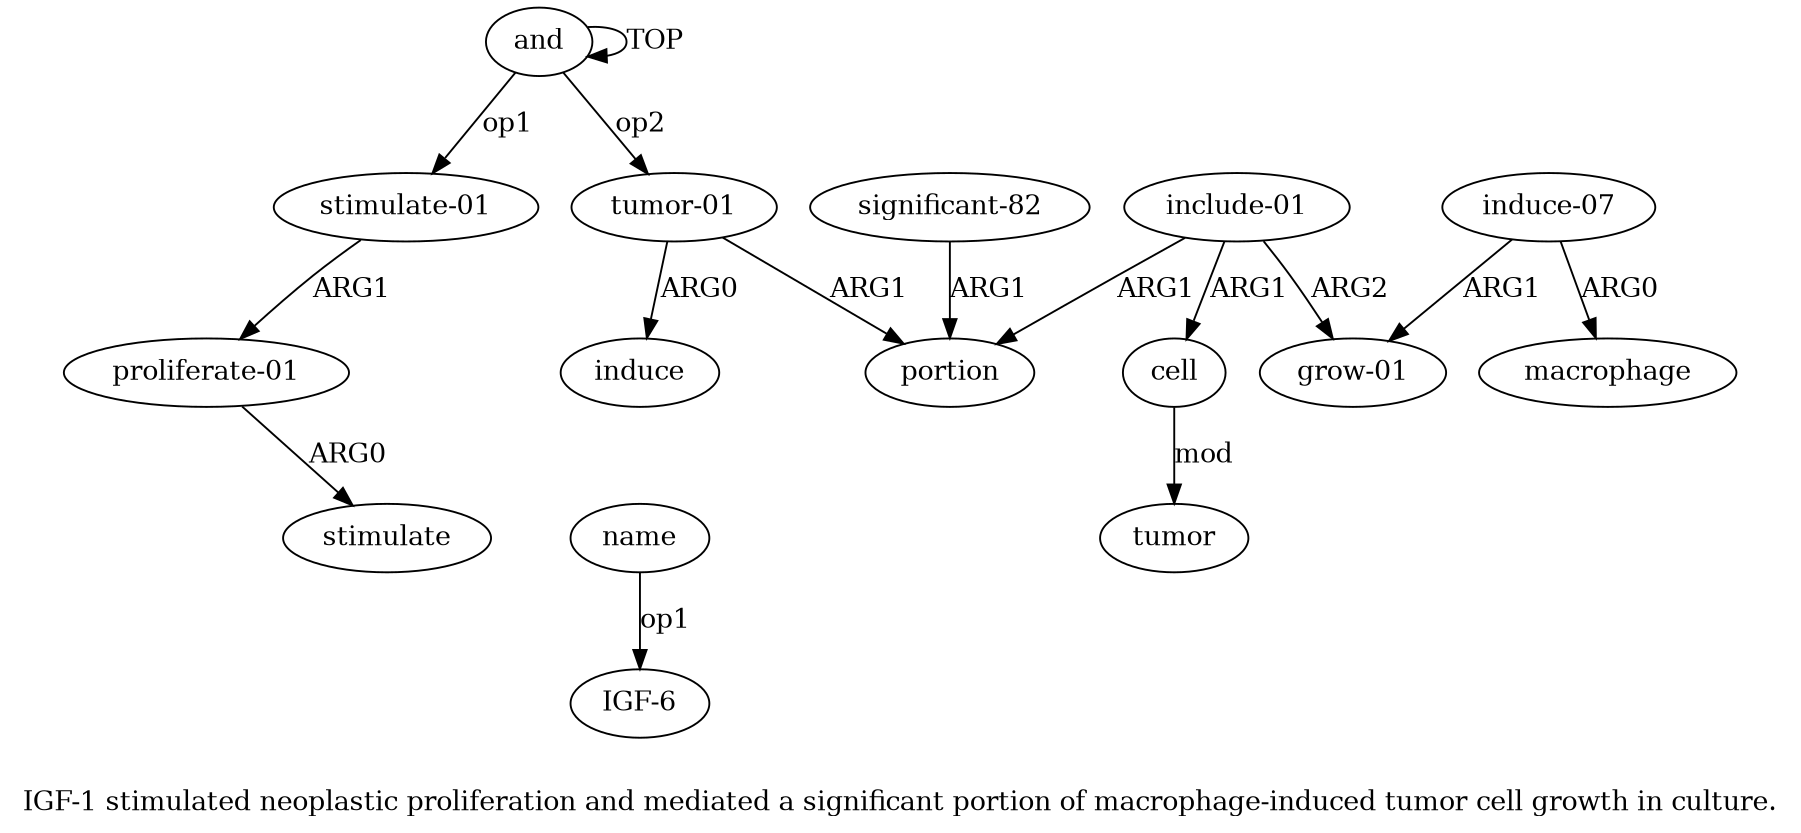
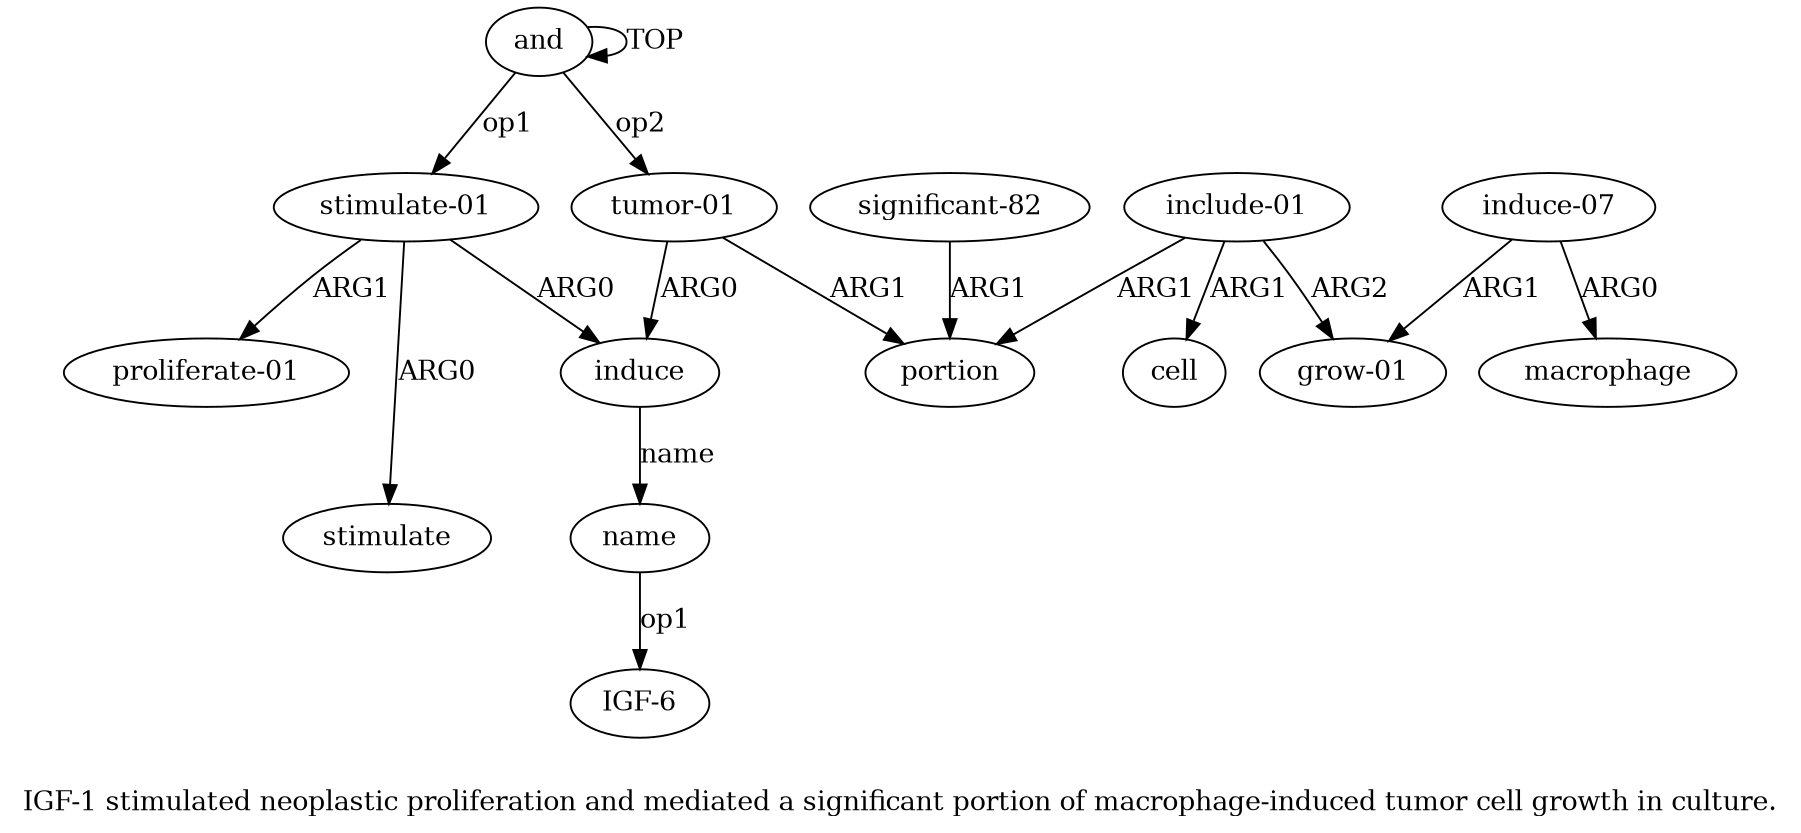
edge "stimulate-01" -> "induce": added, label "ARG0"
edge "induce" -> "name": added, label "name"
edge "proliferate-01" -> "stimulate": now "stimulate-01" -> "stimulate"
node "tumor": removed
